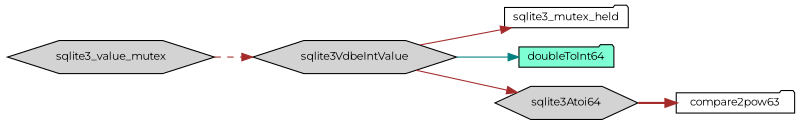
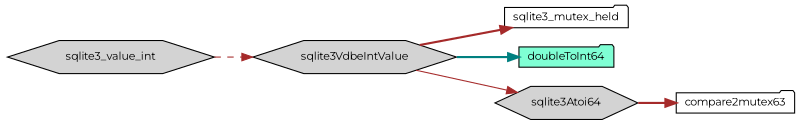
edge "sqlite3VdbeIntValue" -> "sqlite3_mutex_held": style solid -> bold
node "sqlite3_value_mutex": label "sqlite3_value_mutex" -> "sqlite3_value_int"
edge "sqlite3VdbeIntValue" -> "doubleToInt64": style solid -> bold
node "compare2pow63": label "compare2pow63" -> "compare2mutex63"
